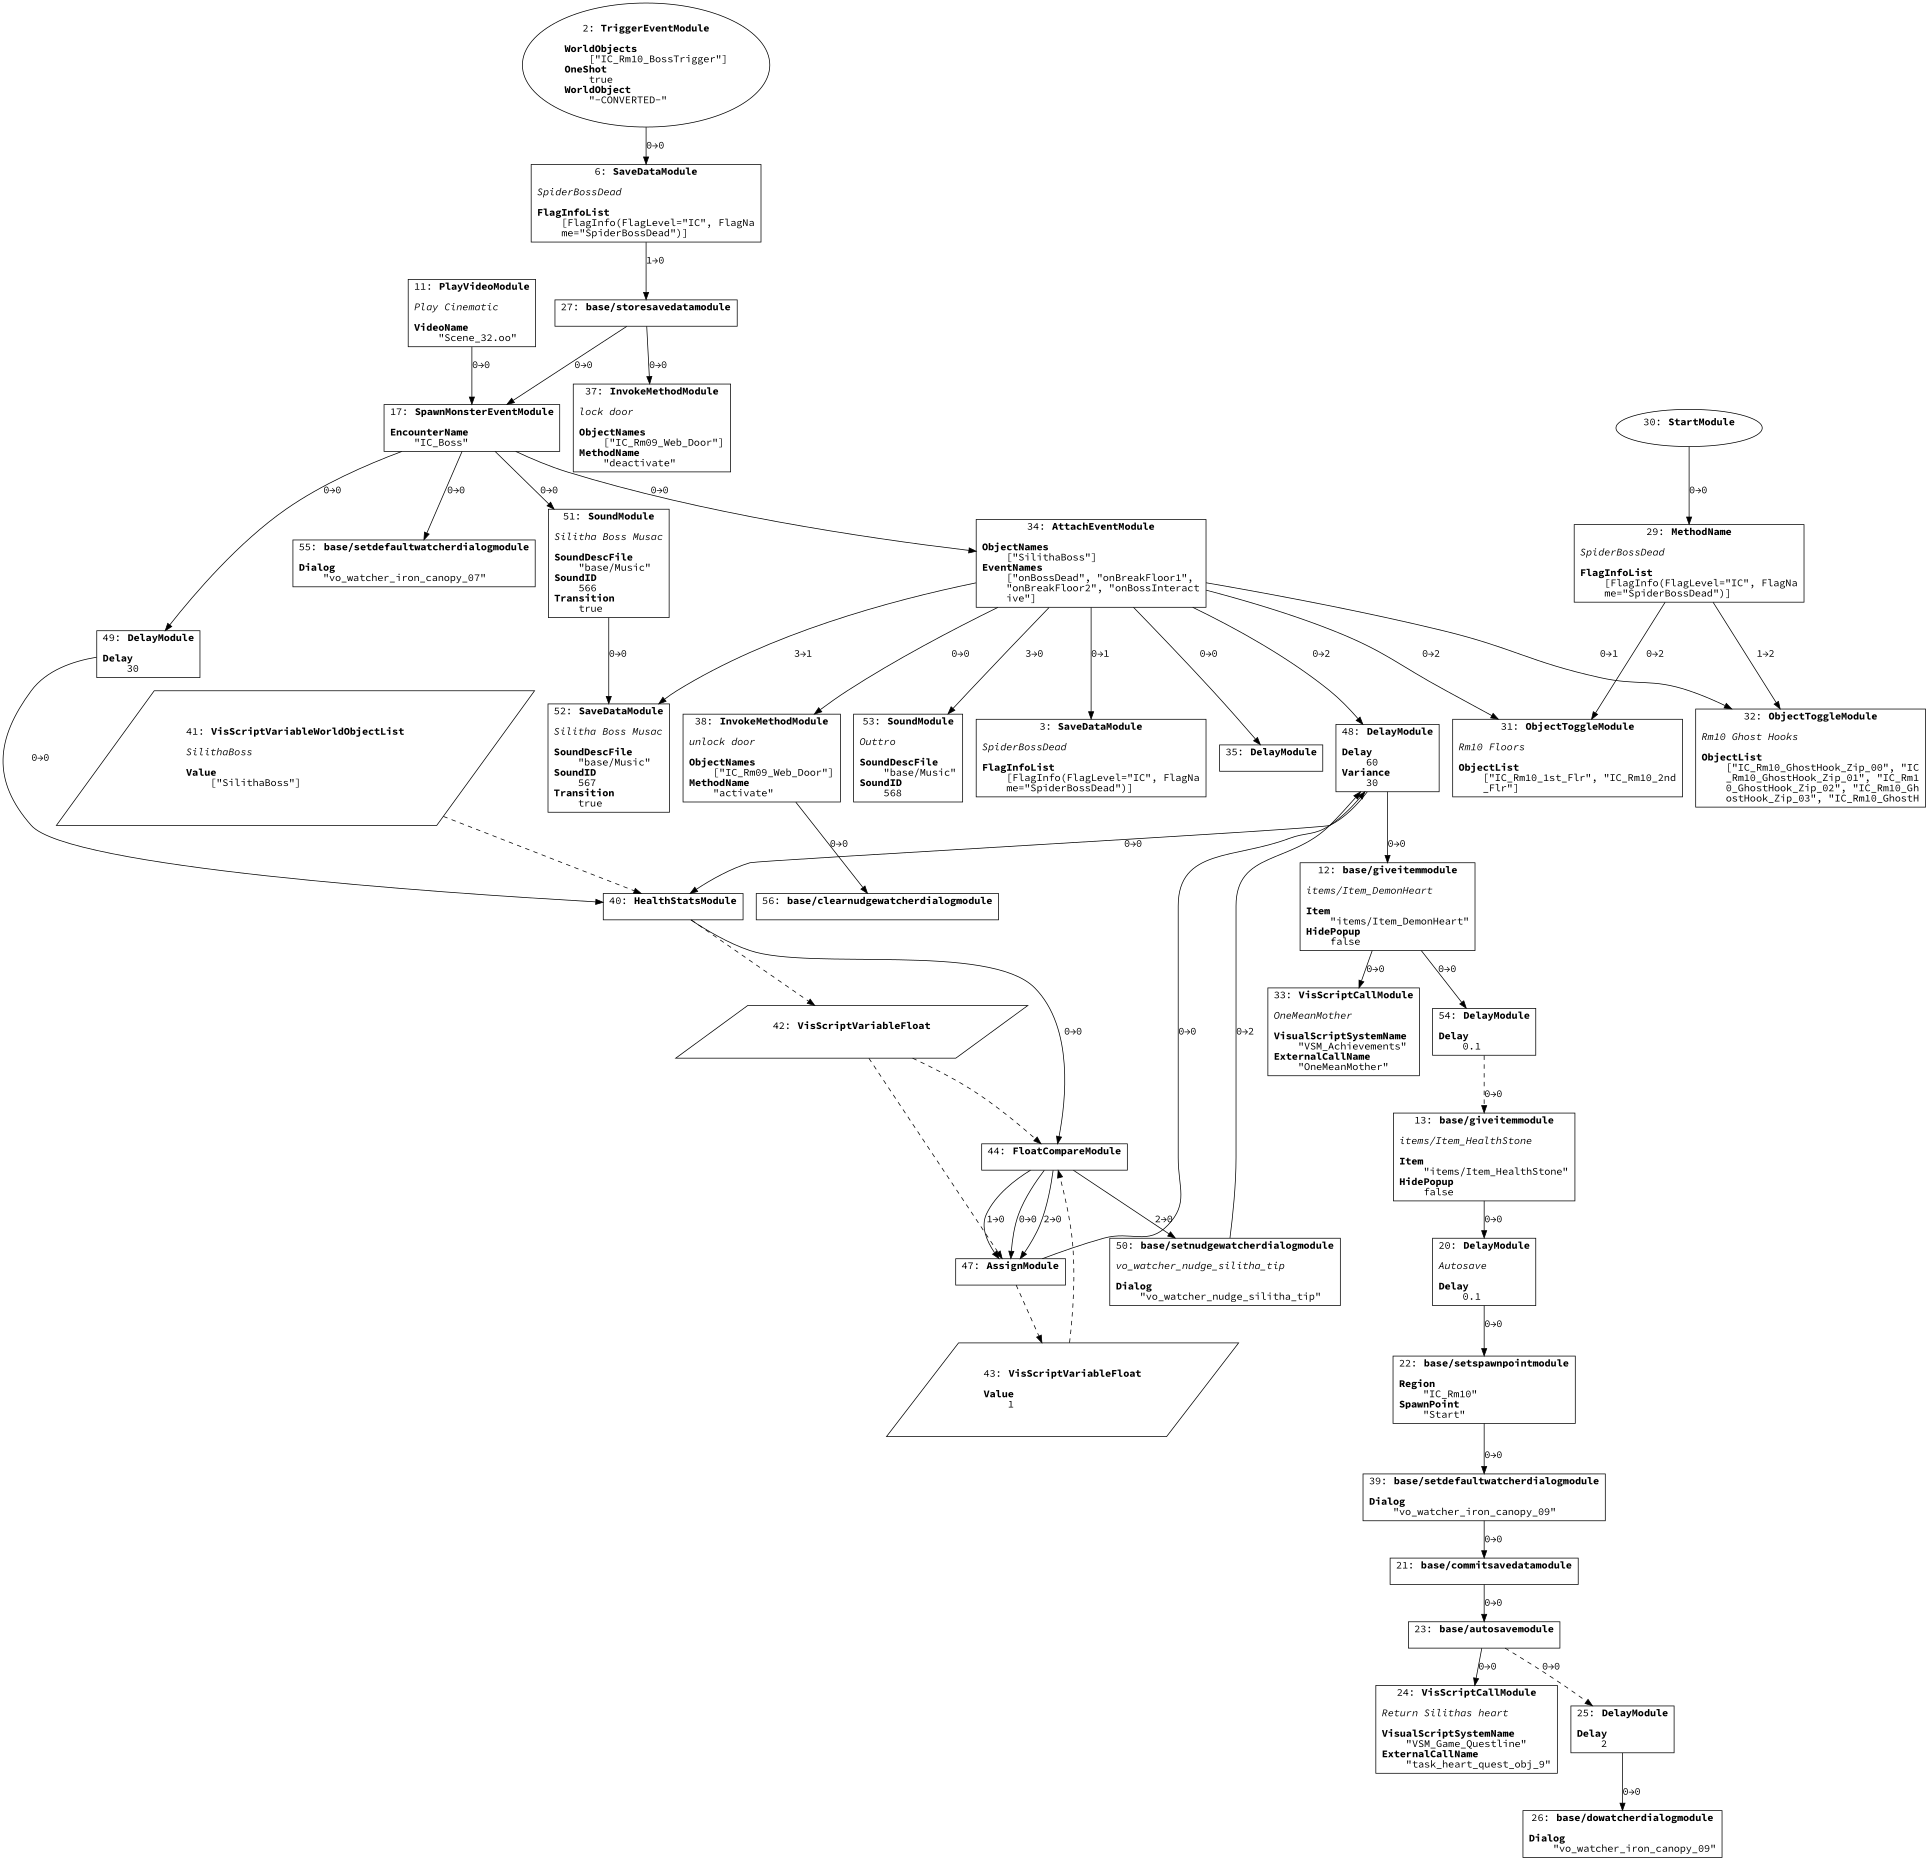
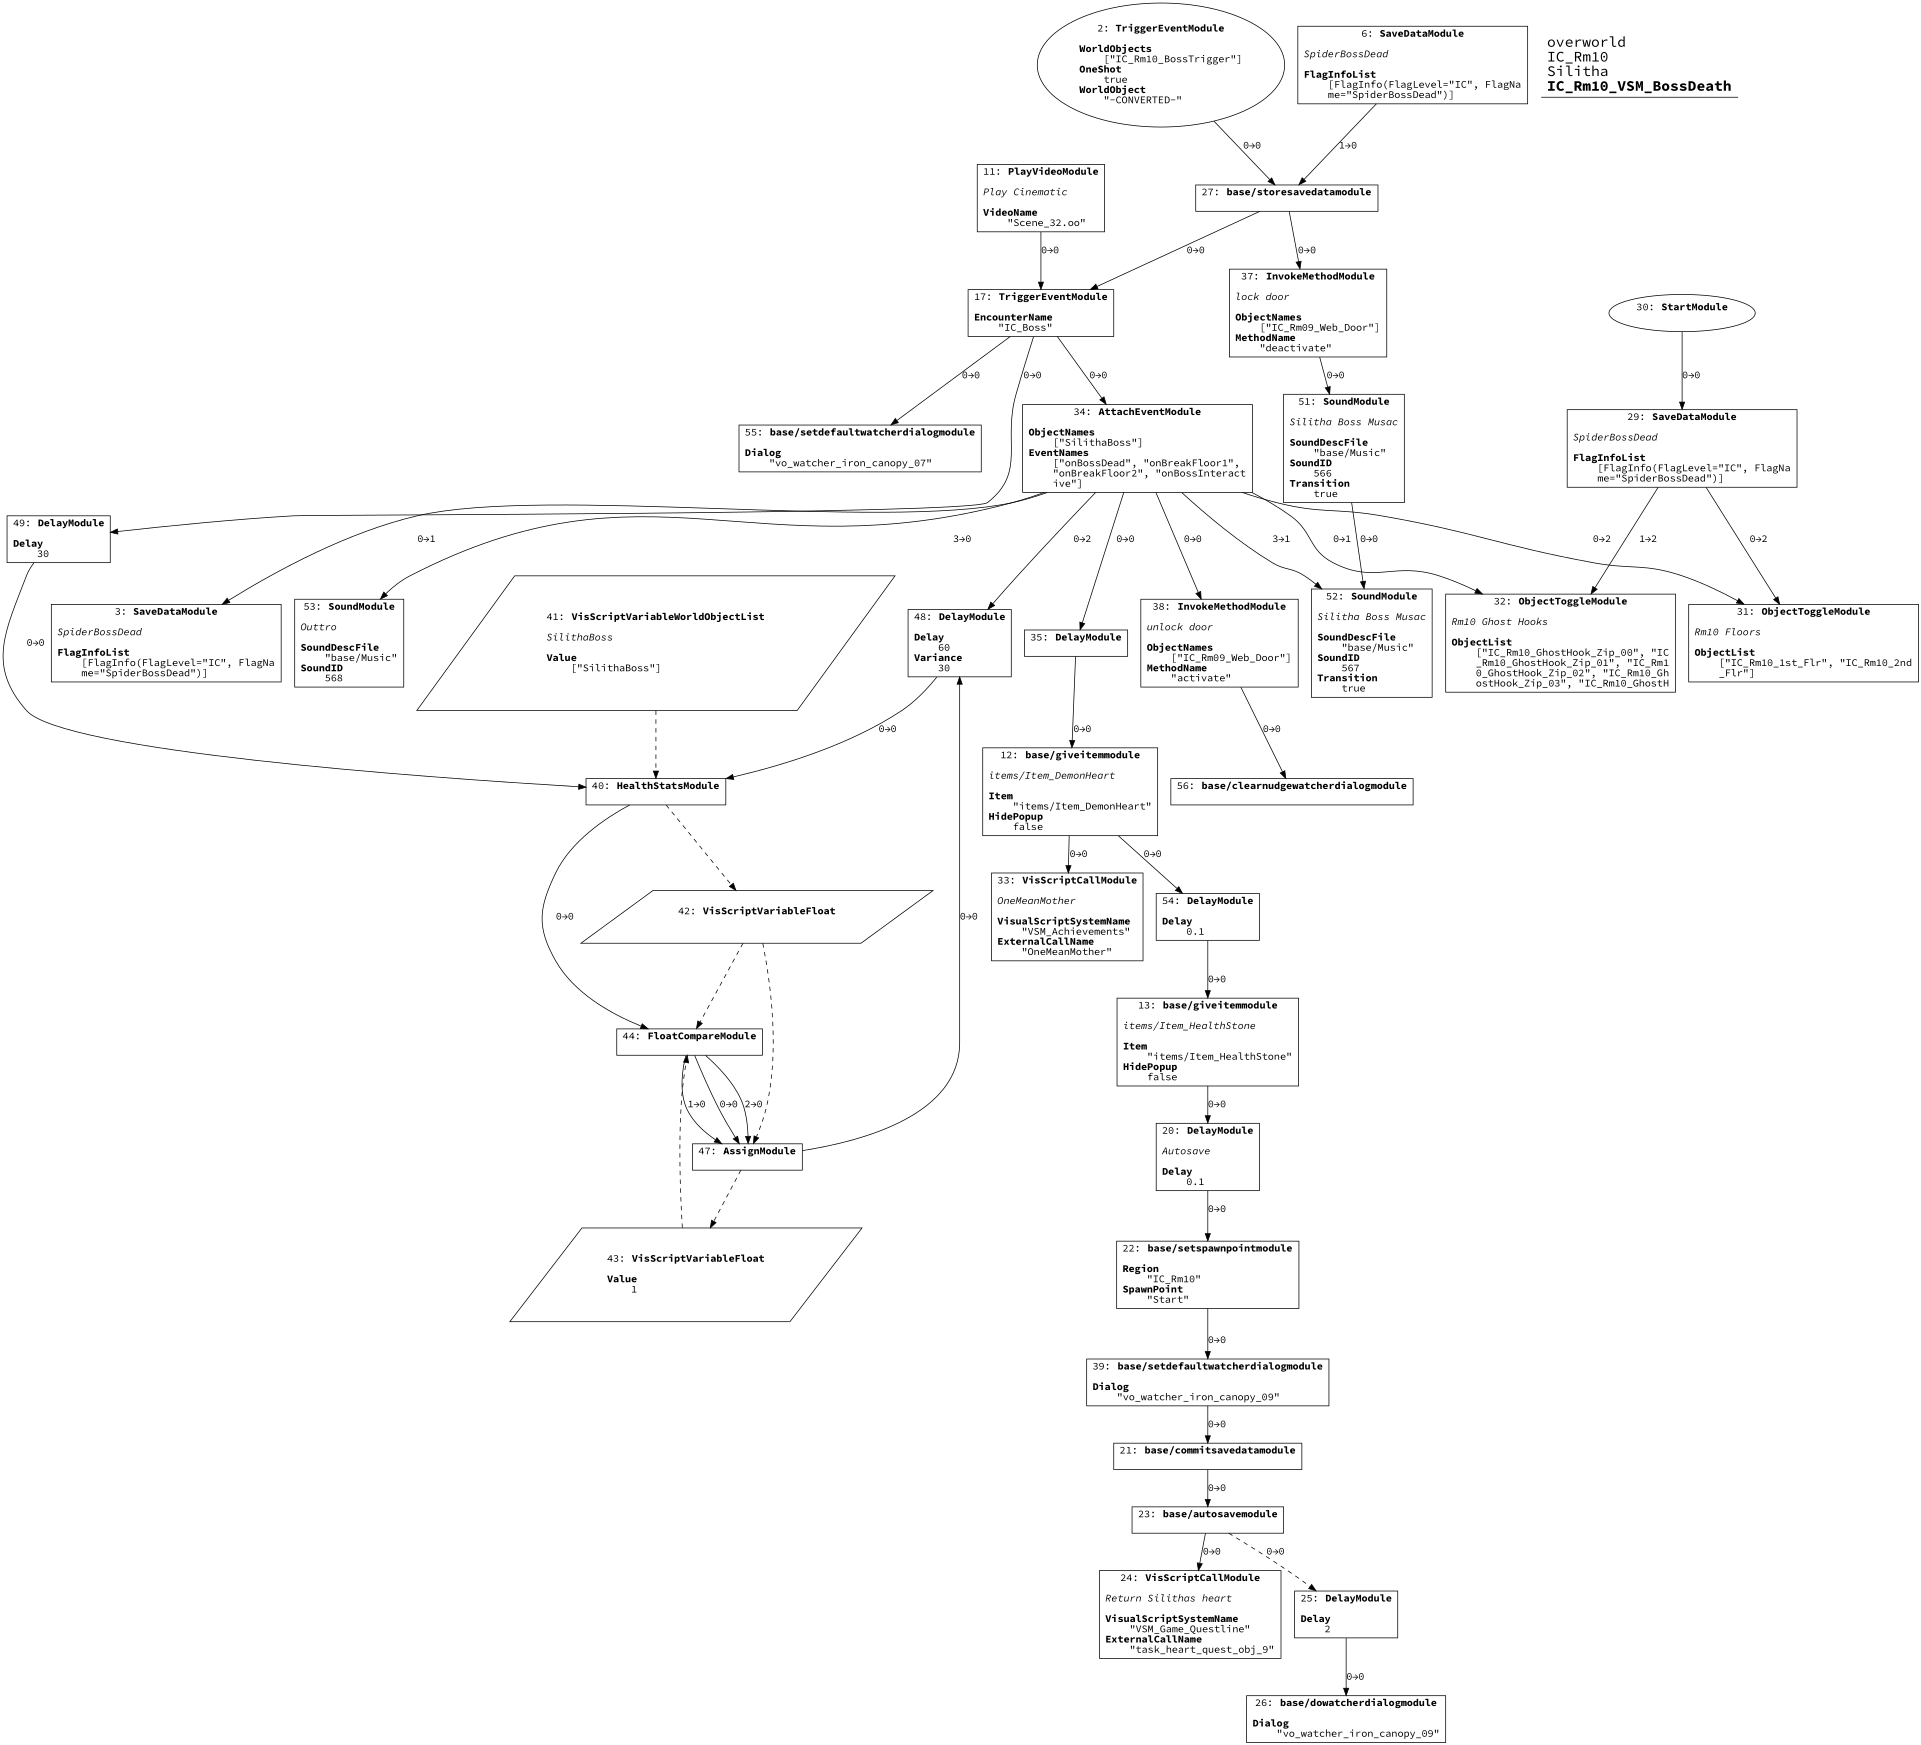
node "overworld": added
edge "2:" -> "6:": now "2:" -> "27:"
node "17:": text "SpawnMonsterEventModule" -> "TriggerEventModule"
edge "17:" -> "51:": now "37:" -> "51:"
node "29:": text "MethodName" -> "SaveDataModule"
node "52:": text "SaveDataModule" -> "SoundModule"
edge "48:" -> "12:": now "35:" -> "12:"
edge "54:" -> "13:": style dashed -> solid
node "50:": removed
